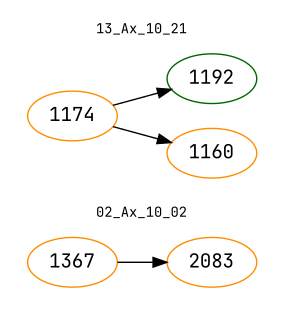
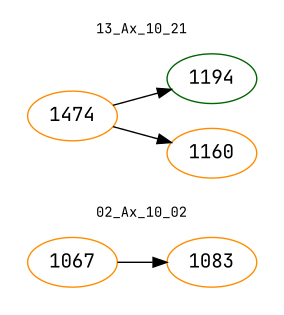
node "1192": label "1192" -> "1194"
node "1174": label "1174" -> "1474"
node "1367": label "1367" -> "1067"
node "2083": label "2083" -> "1083"
